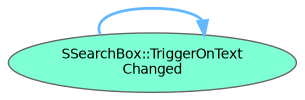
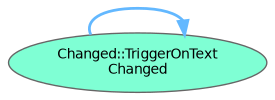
node "SSearchBox::TriggerOnText Changed": label "SSearchBox::TriggerOnText Changed" -> "Changed::TriggerOnText Changed"
